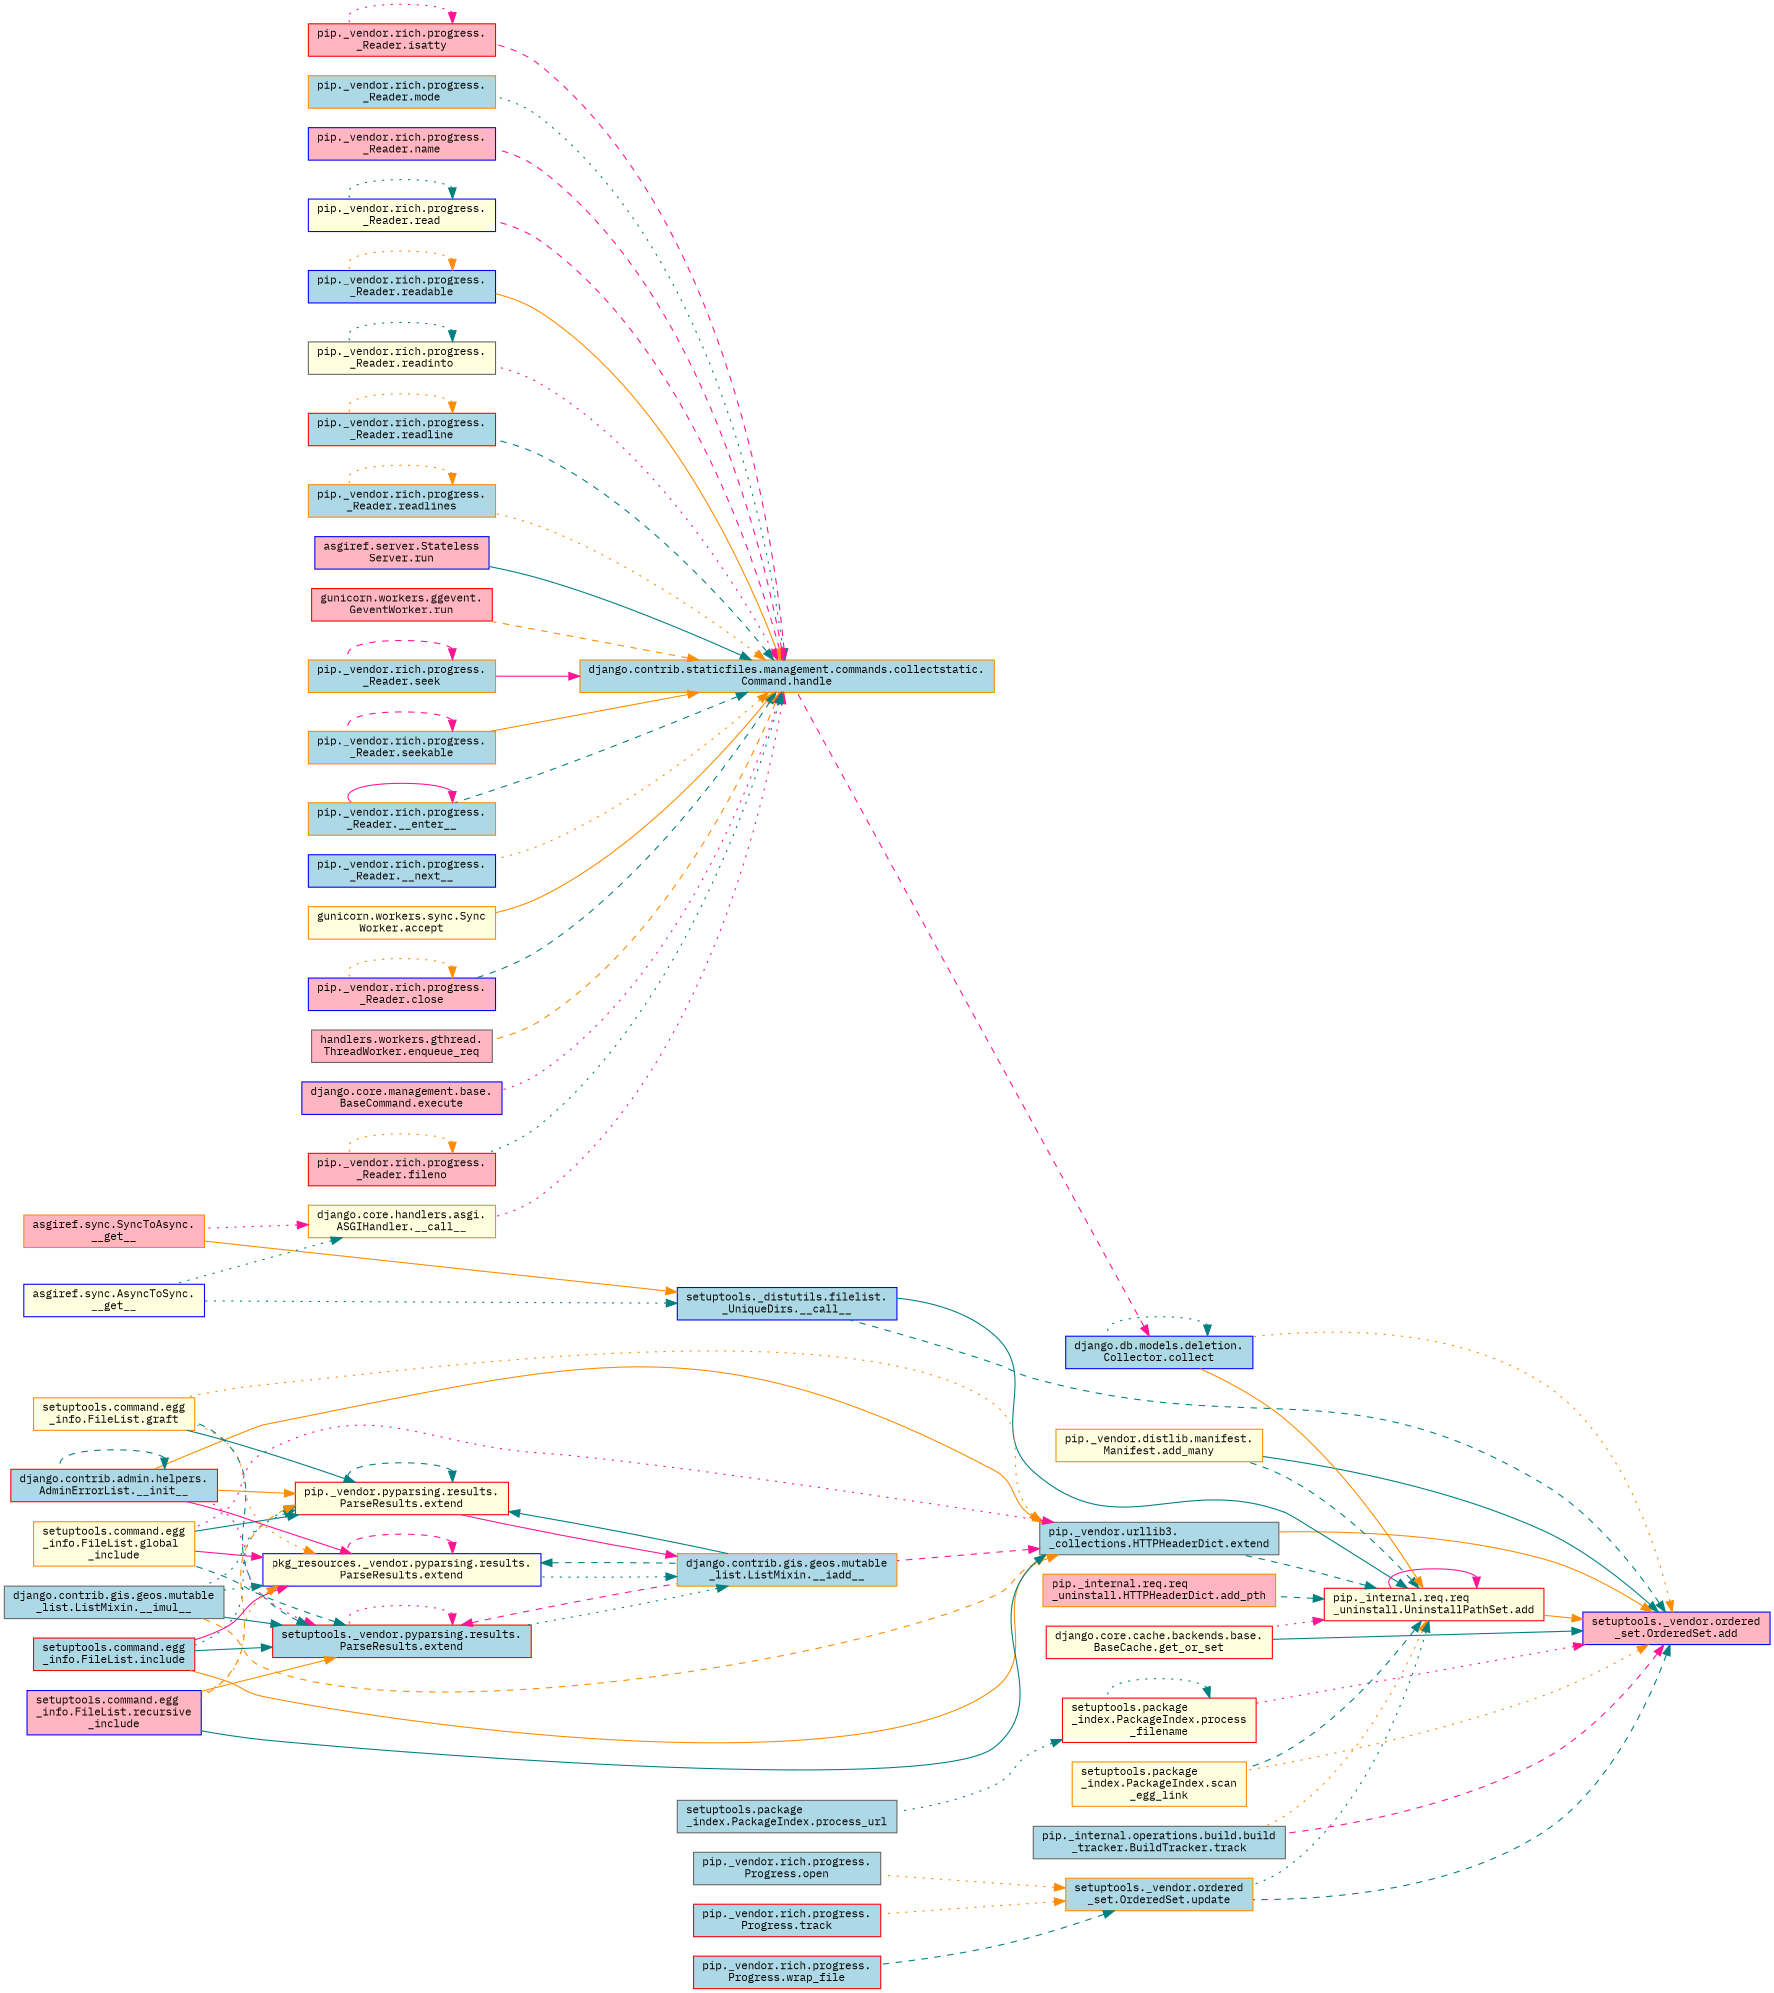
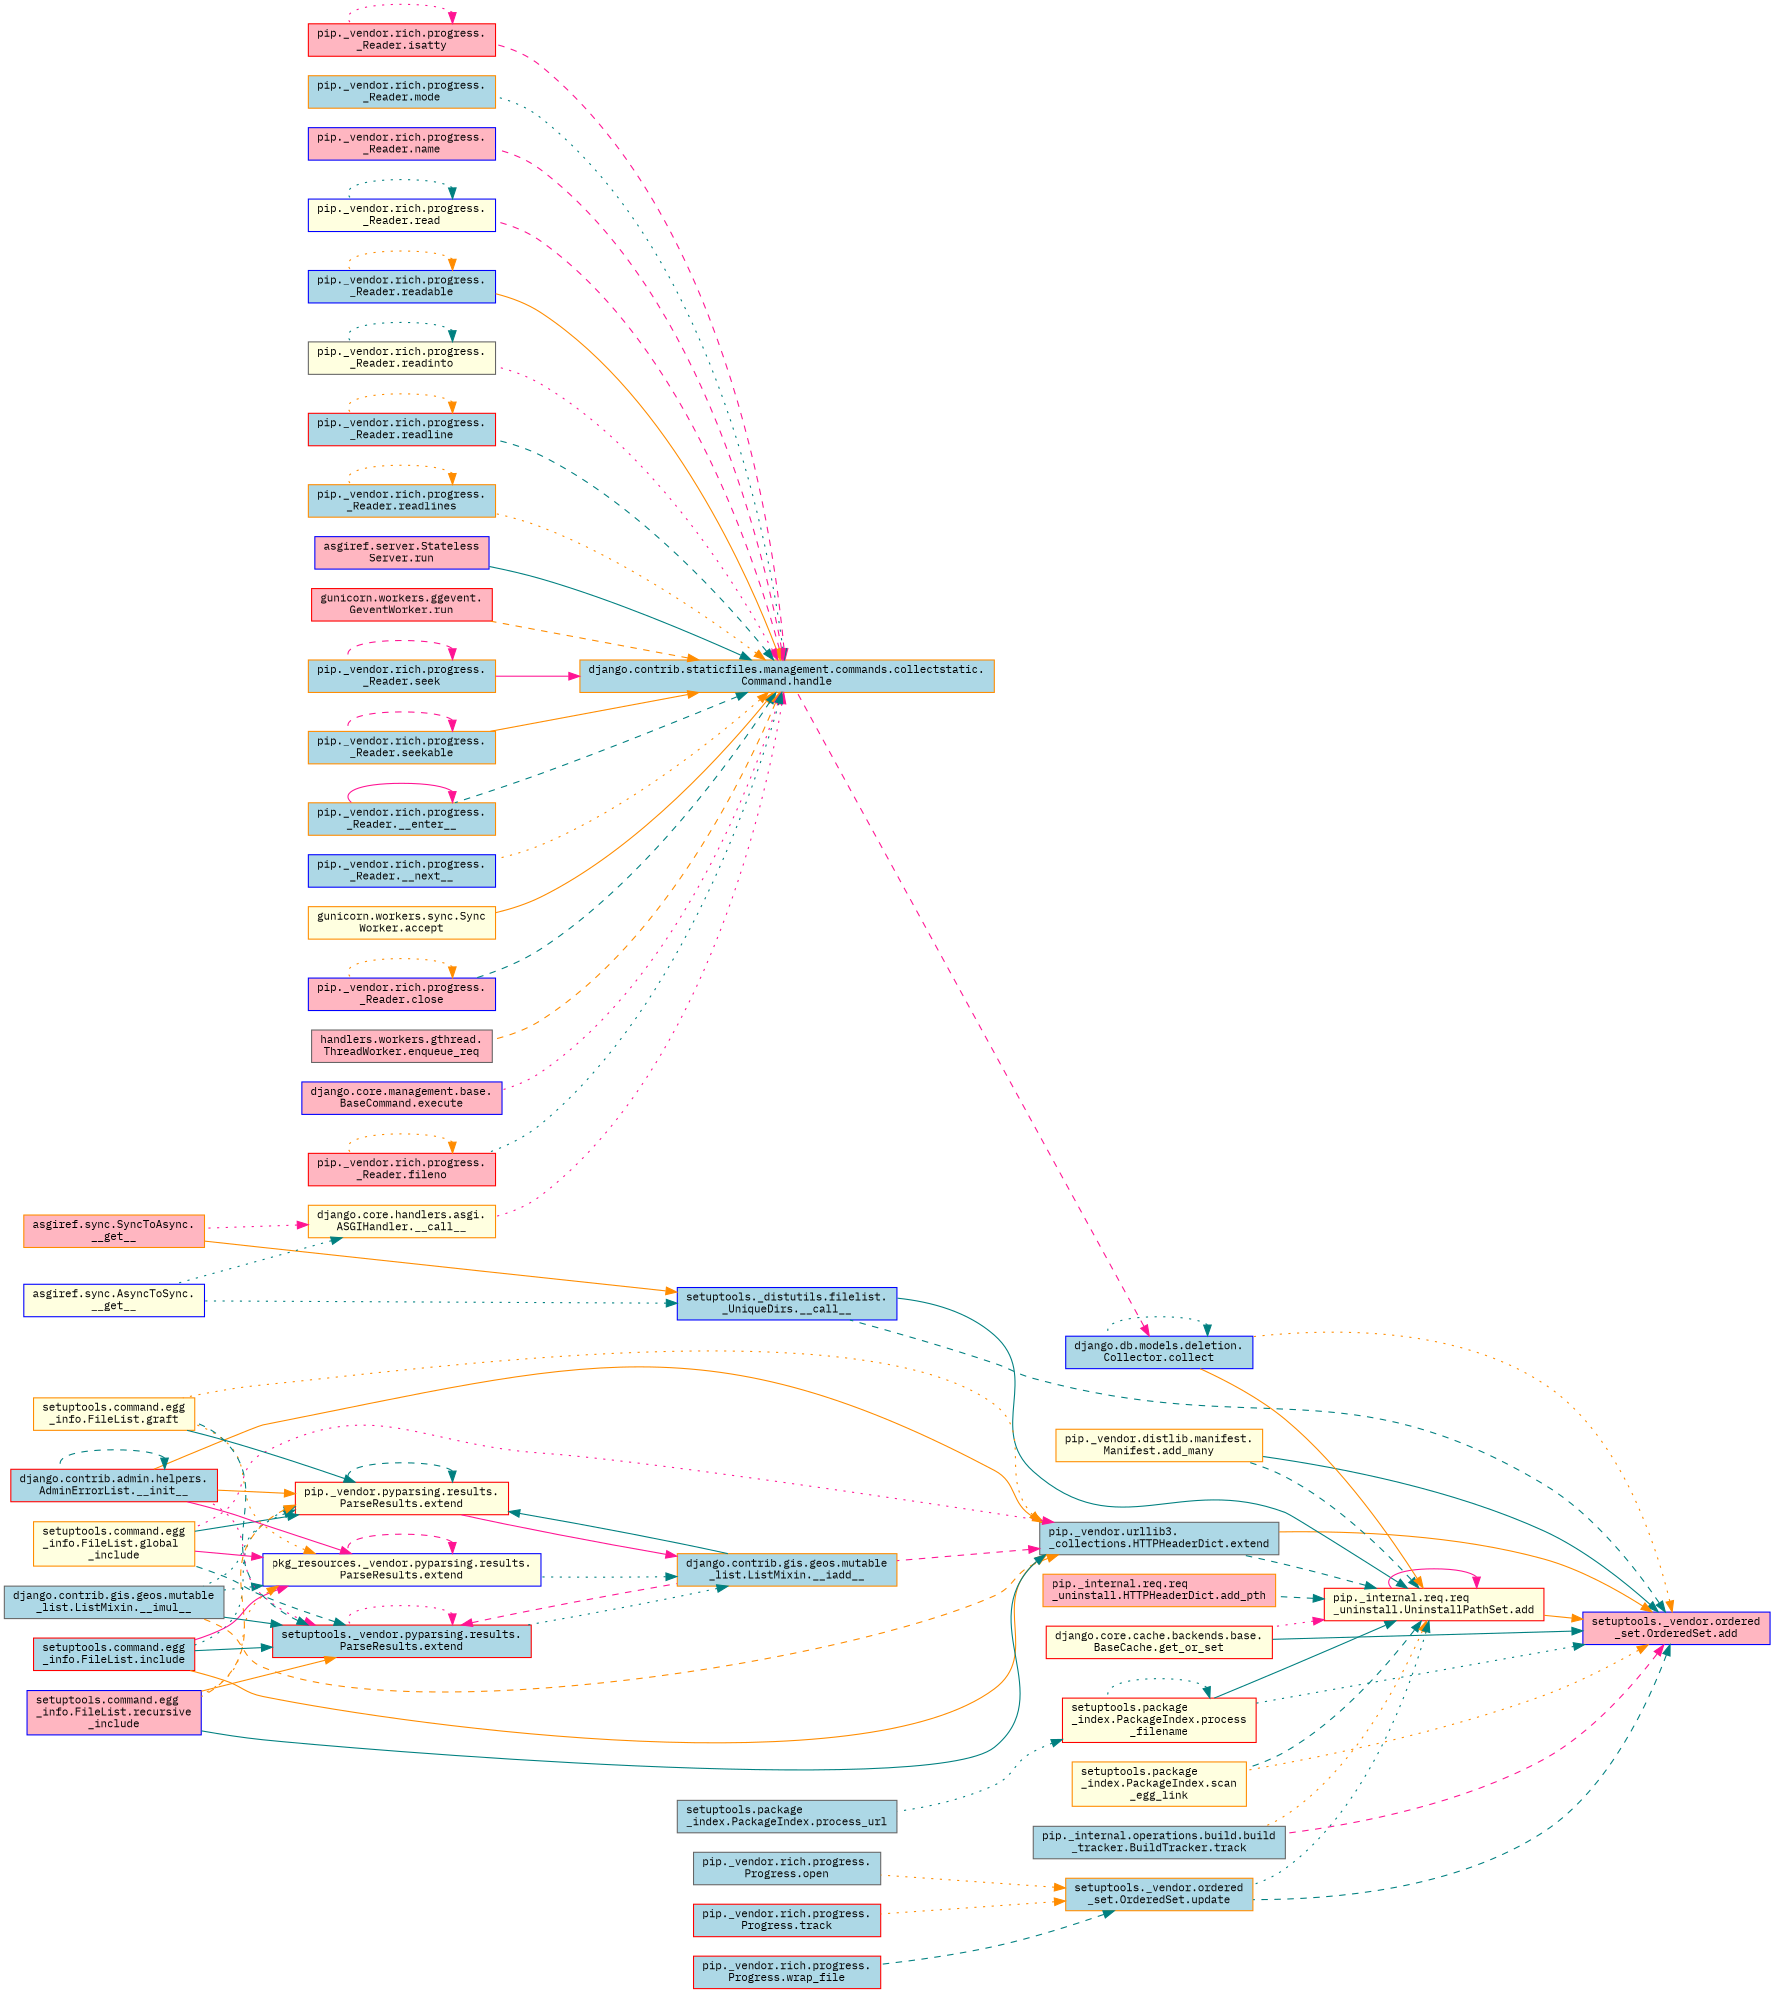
edge "django.contrib.gis.geos.mutable _list.ListMixin.__iadd__" -> "pkg_resources._vendor.pyparsing.results. ParseResults.extend": removed
edge "setuptools.package _index.PackageIndex.process _filename" -> "pip._internal.req.req _uninstall.UninstallPathSet.add": added
edge "setuptools.package _index.PackageIndex.process _filename" -> "setuptools._vendor.ordered _set.OrderedSet.add": color deeppink -> teal
